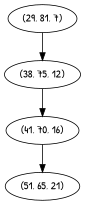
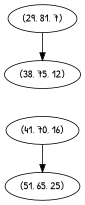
edge "(38, 75, 12)" -> "(41, 70, 16)": removed
node "(51, 65, 21)": label "(51, 65, 21)" -> "(51, 65, 25)"
